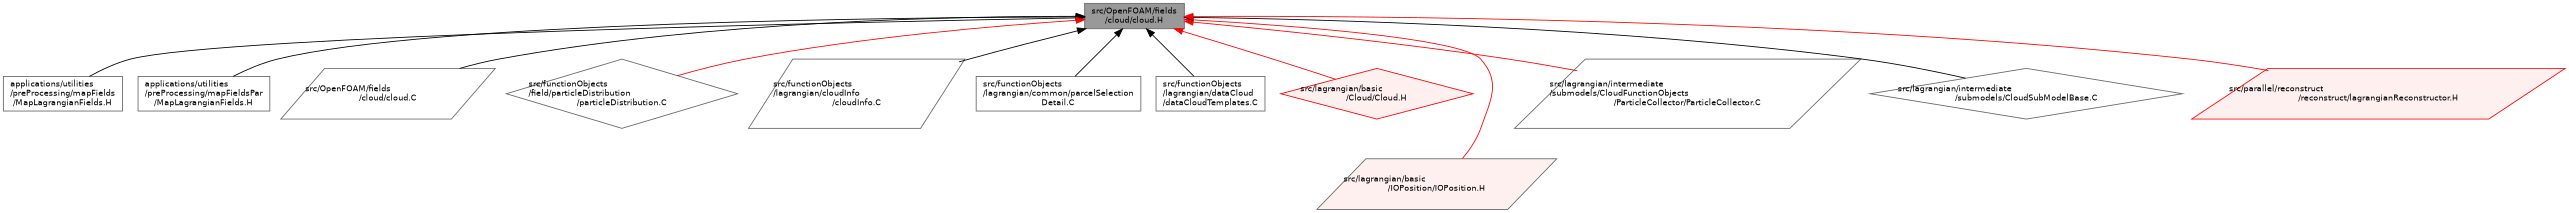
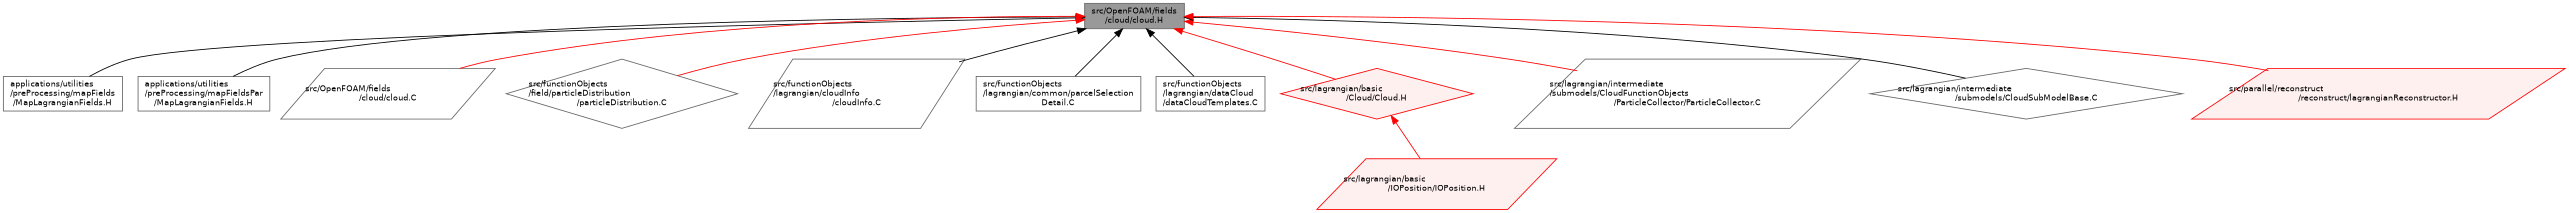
edge "src/OpenFOAM/fields /cloud/cloud.C" -> "src/OpenFOAM/fields /cloud/cloud.H": color black -> red
edge "src/lagrangian/basic /IOPosition/IOPosition.H" -> "src/OpenFOAM/fields /cloud/cloud.H": now "src/lagrangian/basic /IOPosition/IOPosition.H" -> "src/lagrangian/basic /Cloud/Cloud.H"
node "src/lagrangian/basic /IOPosition/IOPosition.H": color grey40 -> red
